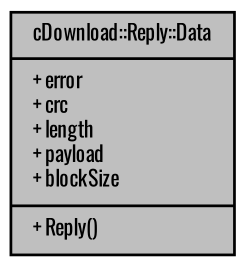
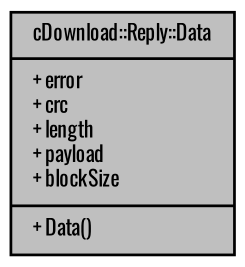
node "cDownload::Reply::Data": text "+ Reply()" -> "+ Data()"
